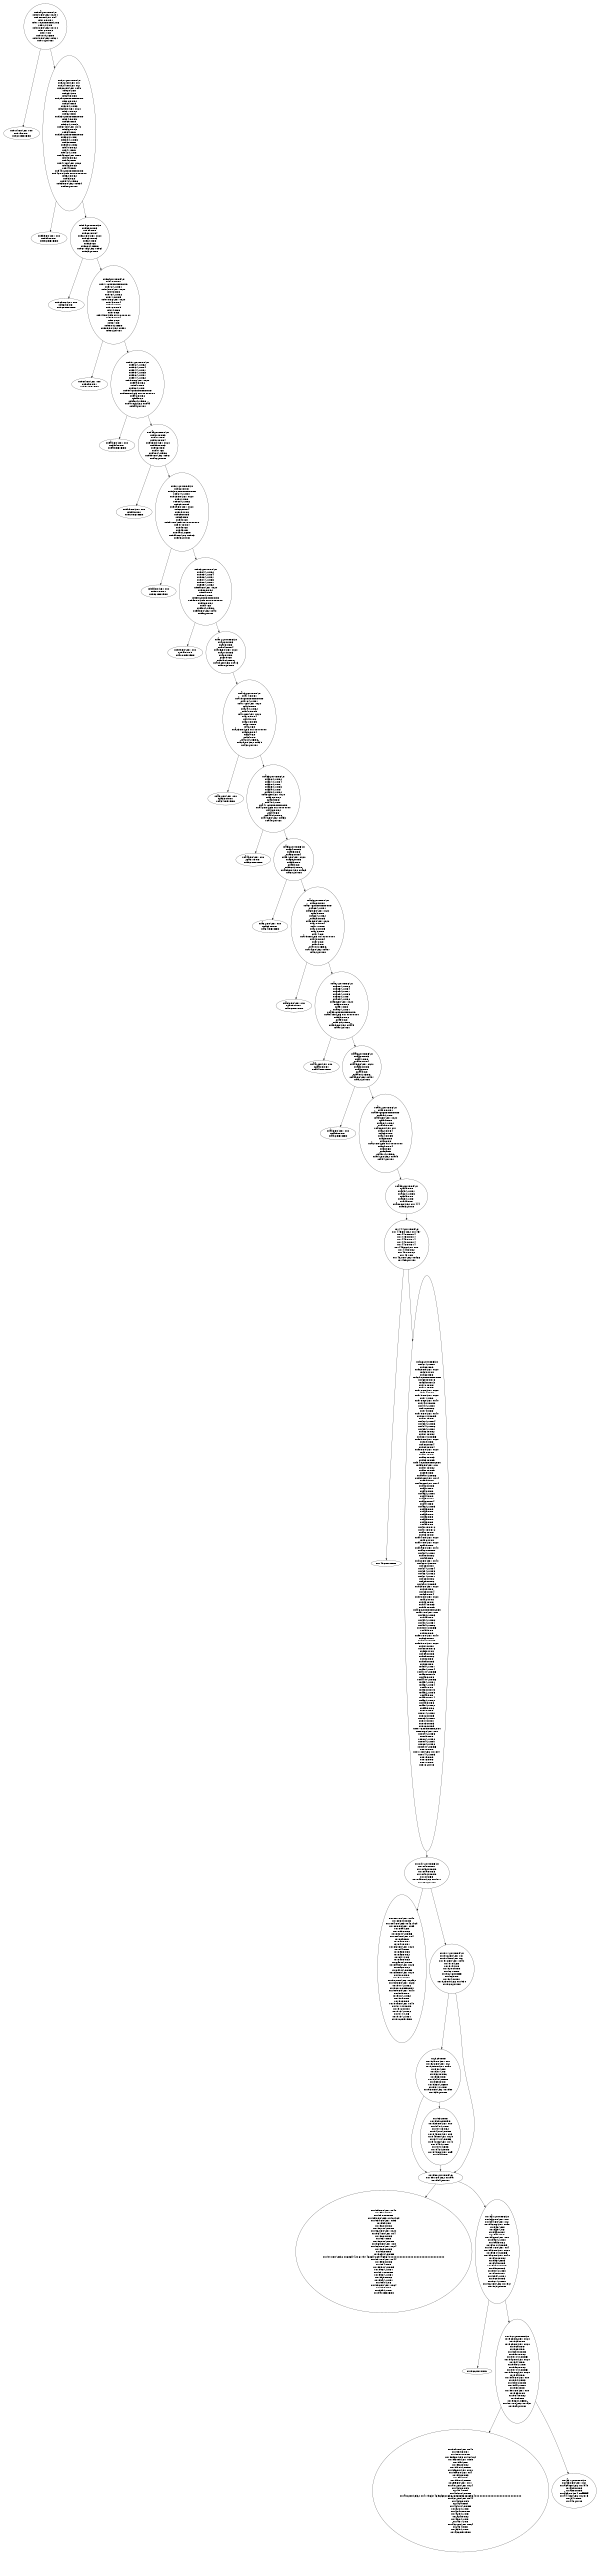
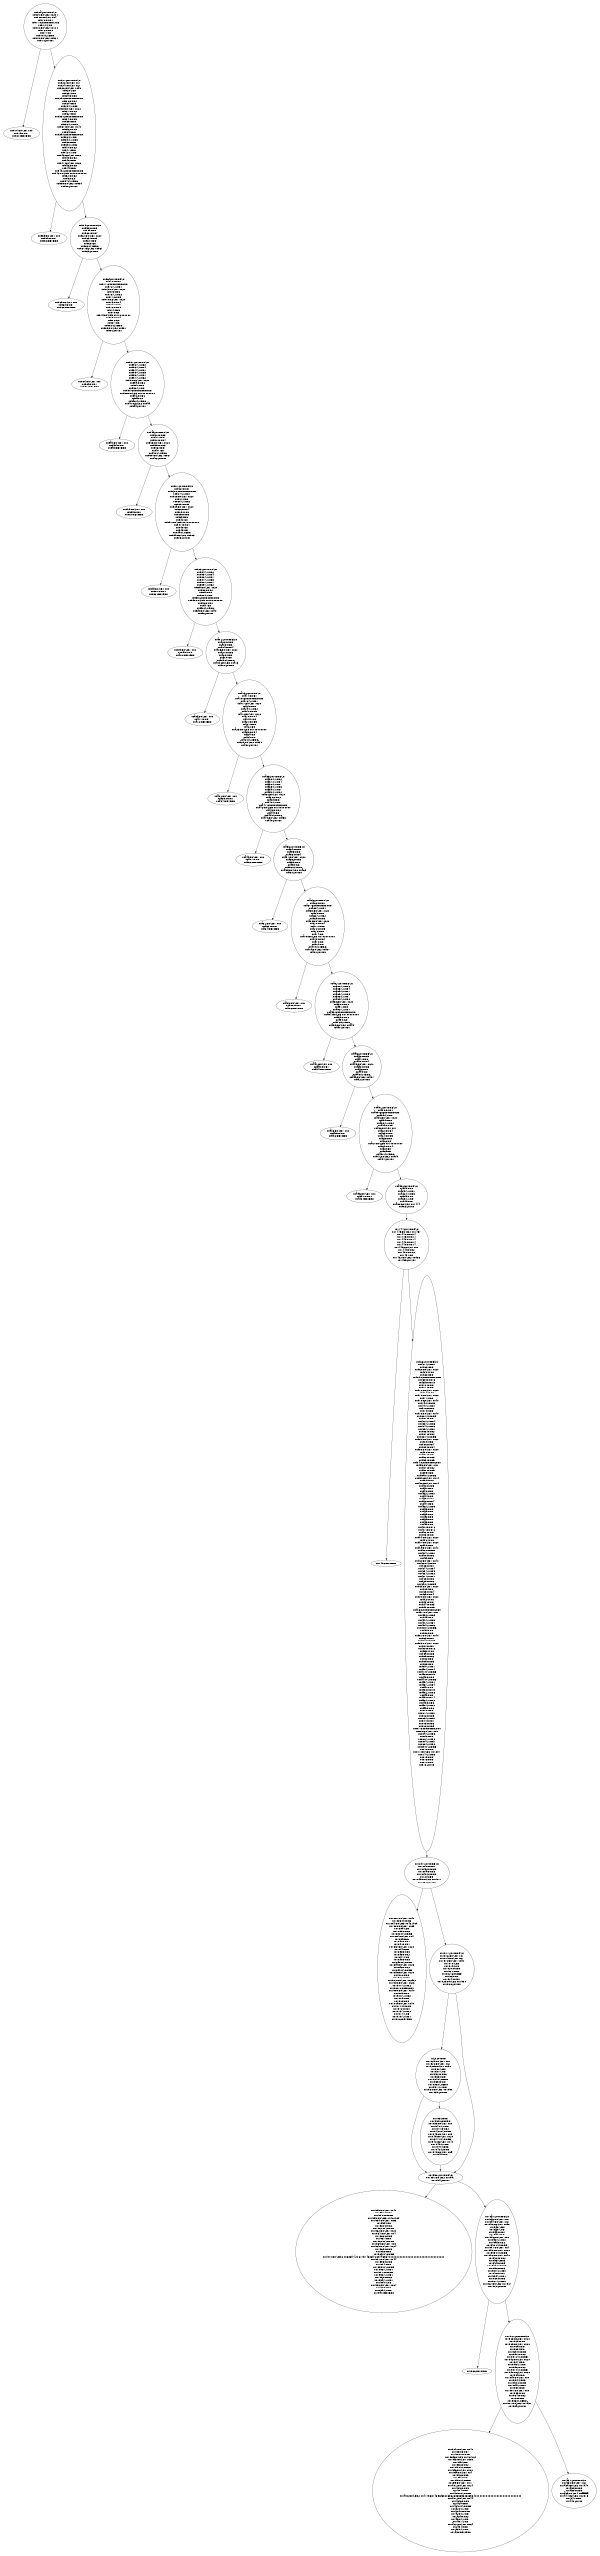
node "0xa0f:PUSH1 0x0 0xa11:DUP1 0xa12:REVERT": added
node "0xa4f:PUSH1 0x0 2xa51:DUP1 0xa52:REVERT": label "0xa4f:PUSH1 0x0 2xa51:DUP1 0xa52:REVERT" -> "0xa4f:PUSH1 0x0 0xa51:DUP1 0xa52:REVERT"
node "0xad5:PUSH1 0x0 0xad7:DUP1 0xad8:REVERT": added
